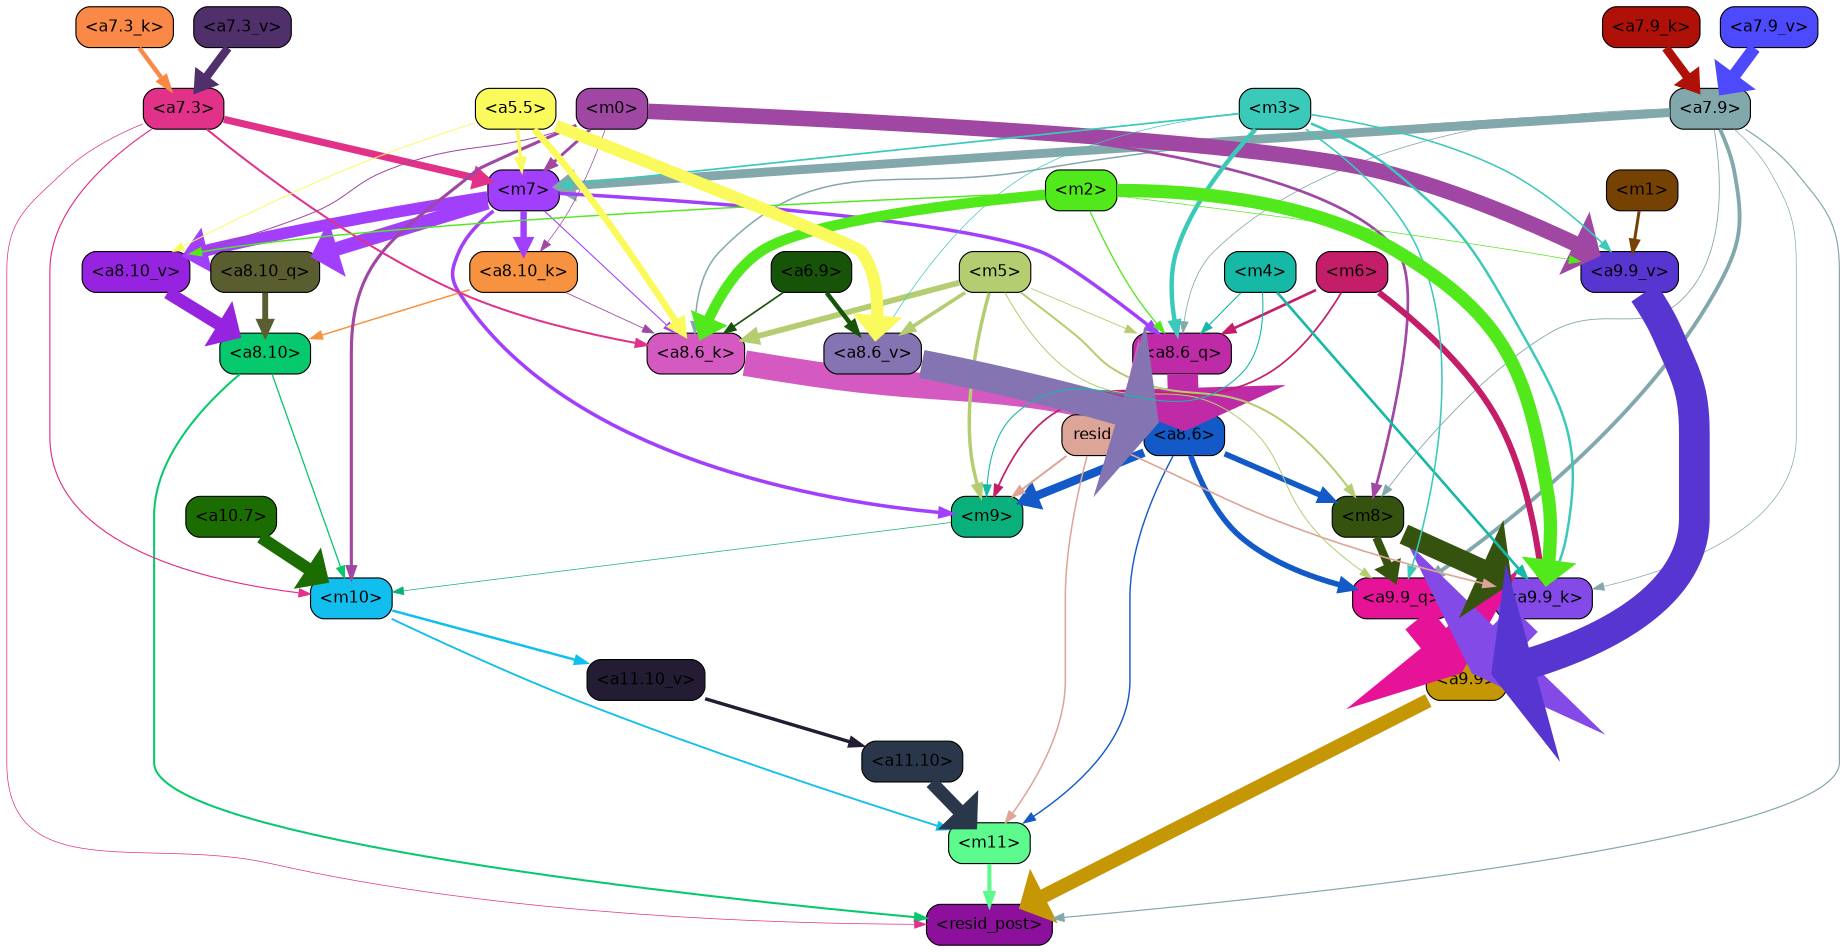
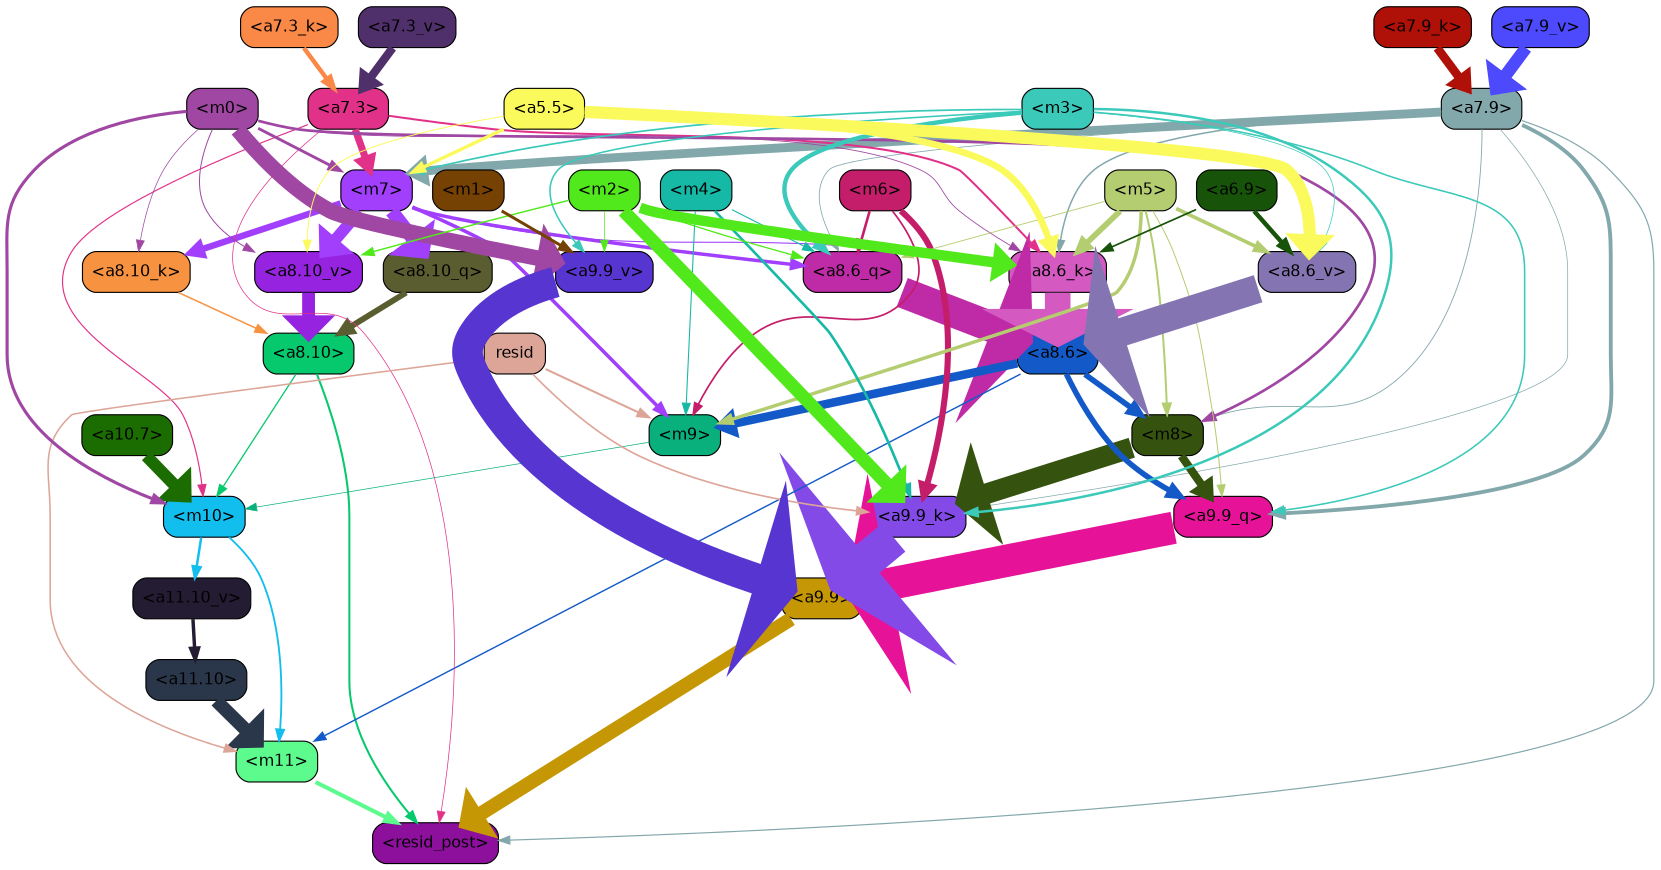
edge "<a8.10_k>" -> "<a8.6_k>": now "<m0>" -> "<a8.6_k>"
